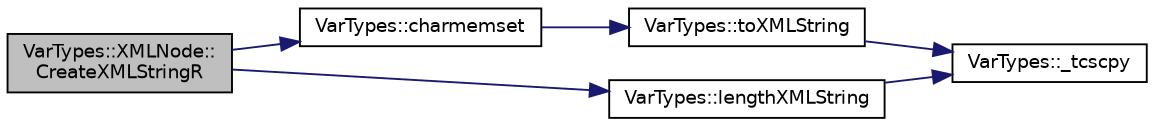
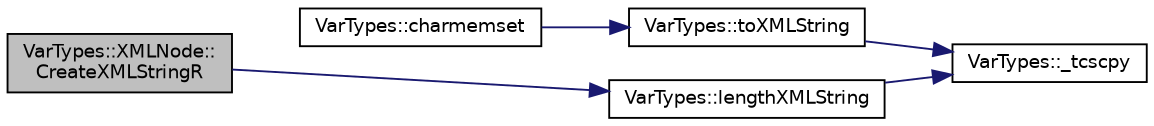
edge "VarTypes::XMLNode:: CreateXMLStringR" -> "VarTypes::charmemset": removed
